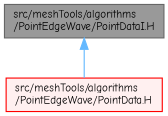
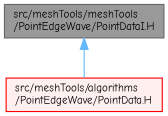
node "src/meshTools/algorithms /PointEdgeWave/PointDataI.H": label "src/meshTools/algorithms /PointEdgeWave/PointDataI.H" -> "src/meshTools/meshTools /PointEdgeWave/PointDataI.H"
